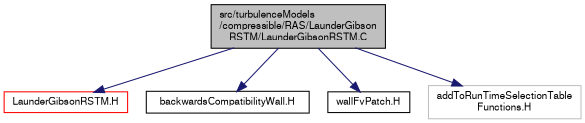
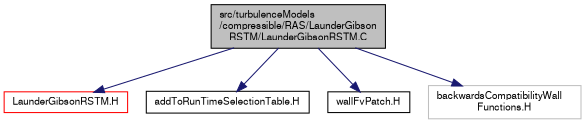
node "backwardsCompatibilityWall.H": label "backwardsCompatibilityWall.H" -> "addToRunTimeSelectionTable.H"
node "addToRunTimeSelectionTable Functions.H": label "addToRunTimeSelectionTable Functions.H" -> "backwardsCompatibilityWall Functions.H"
